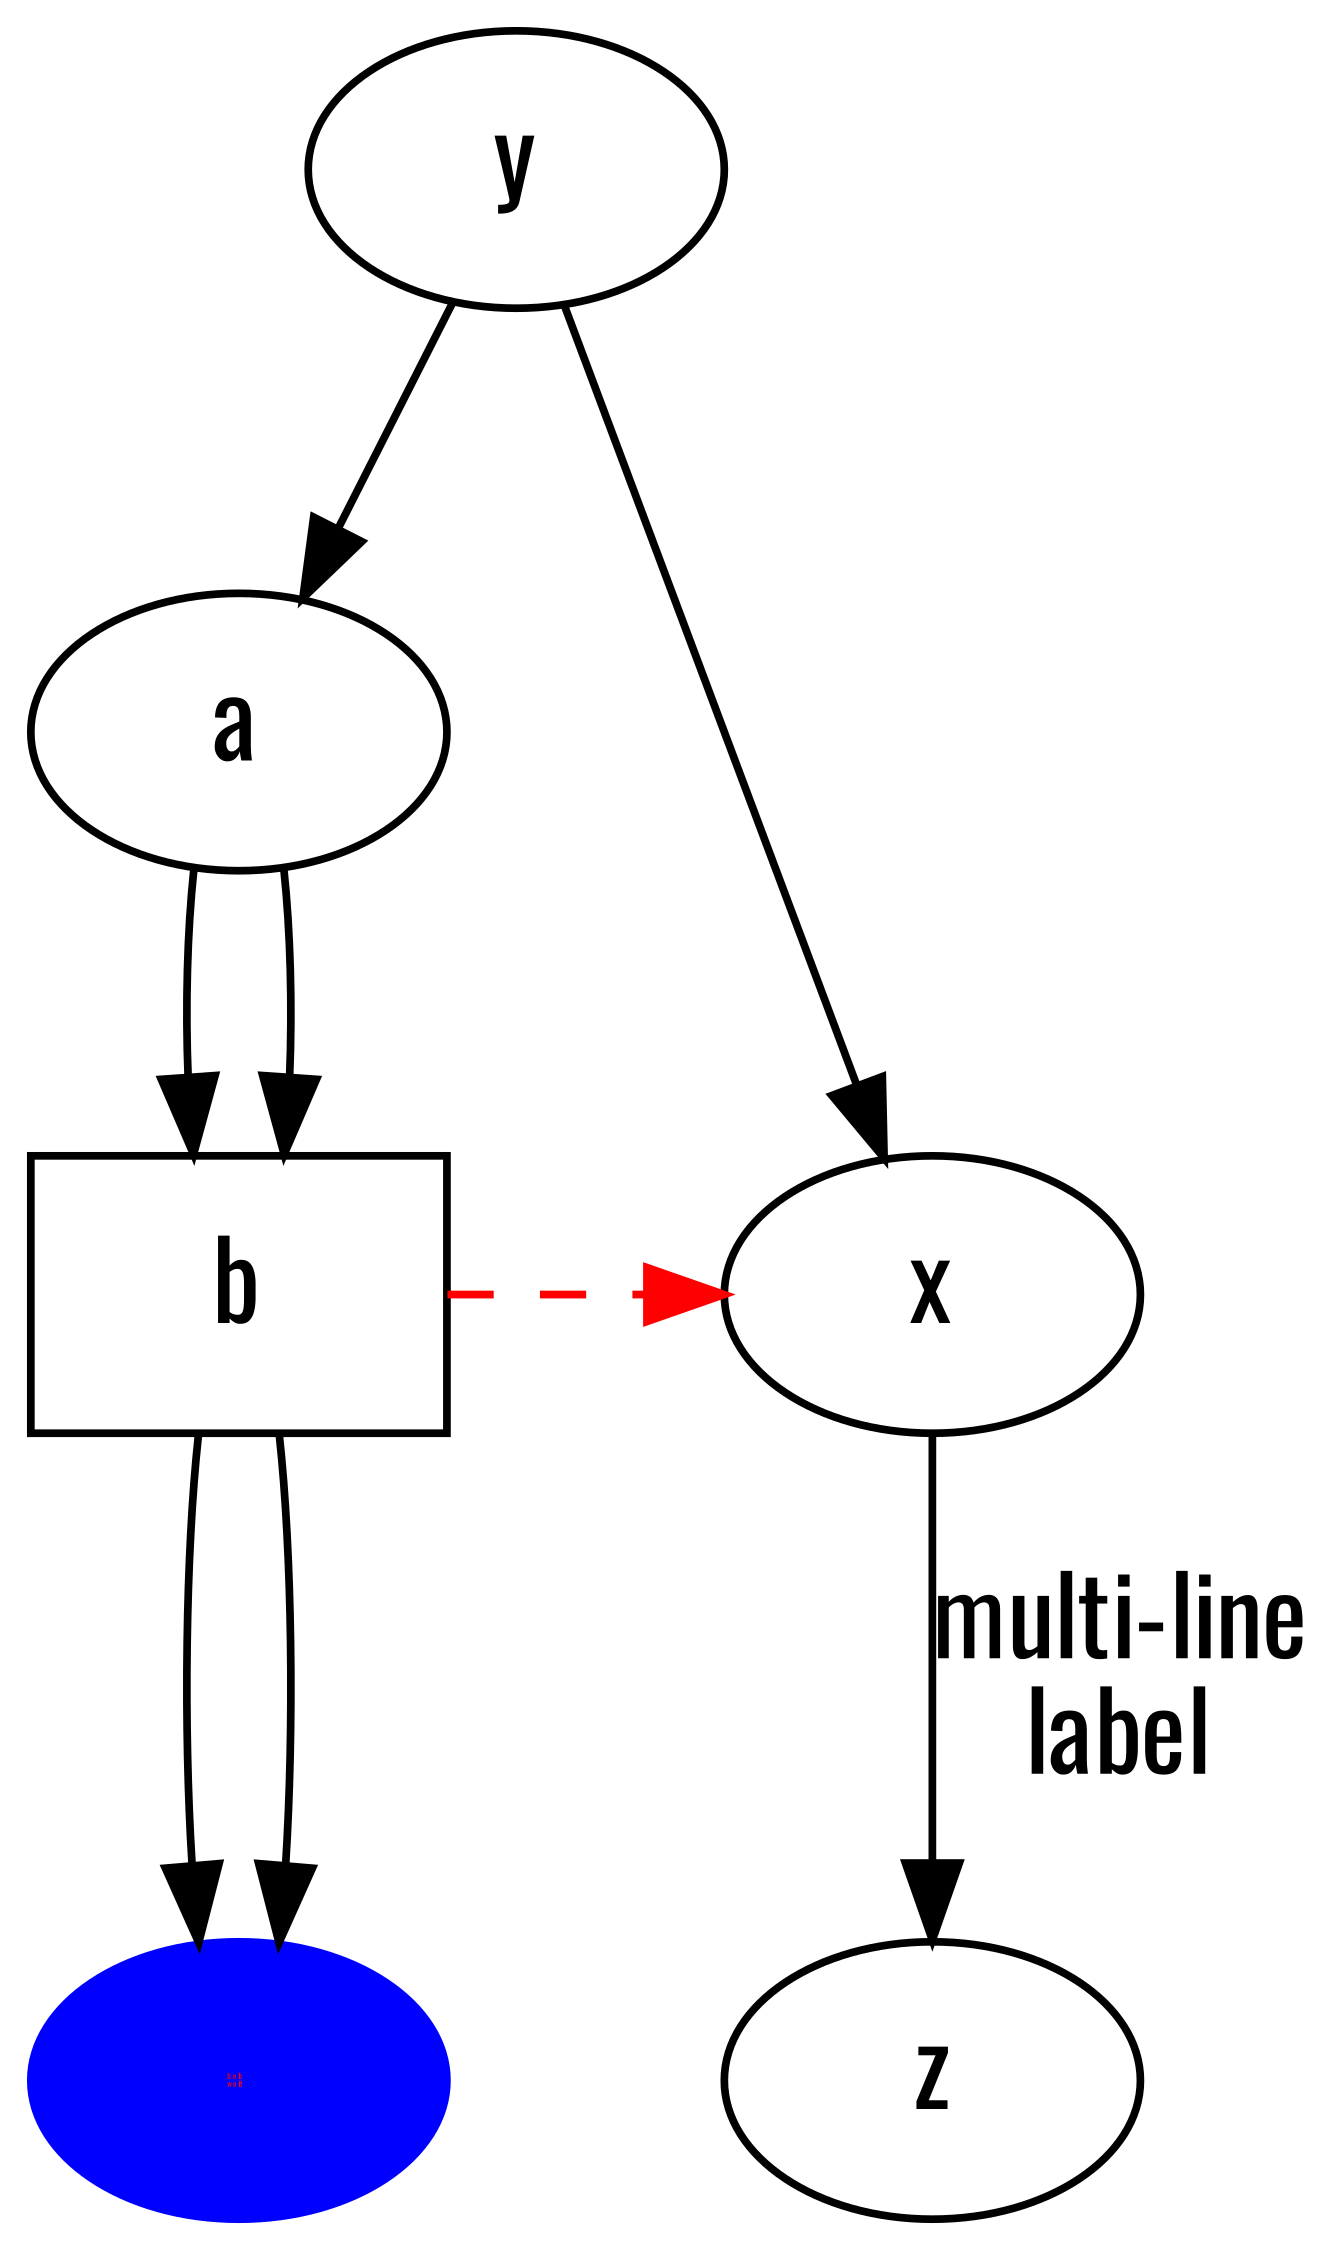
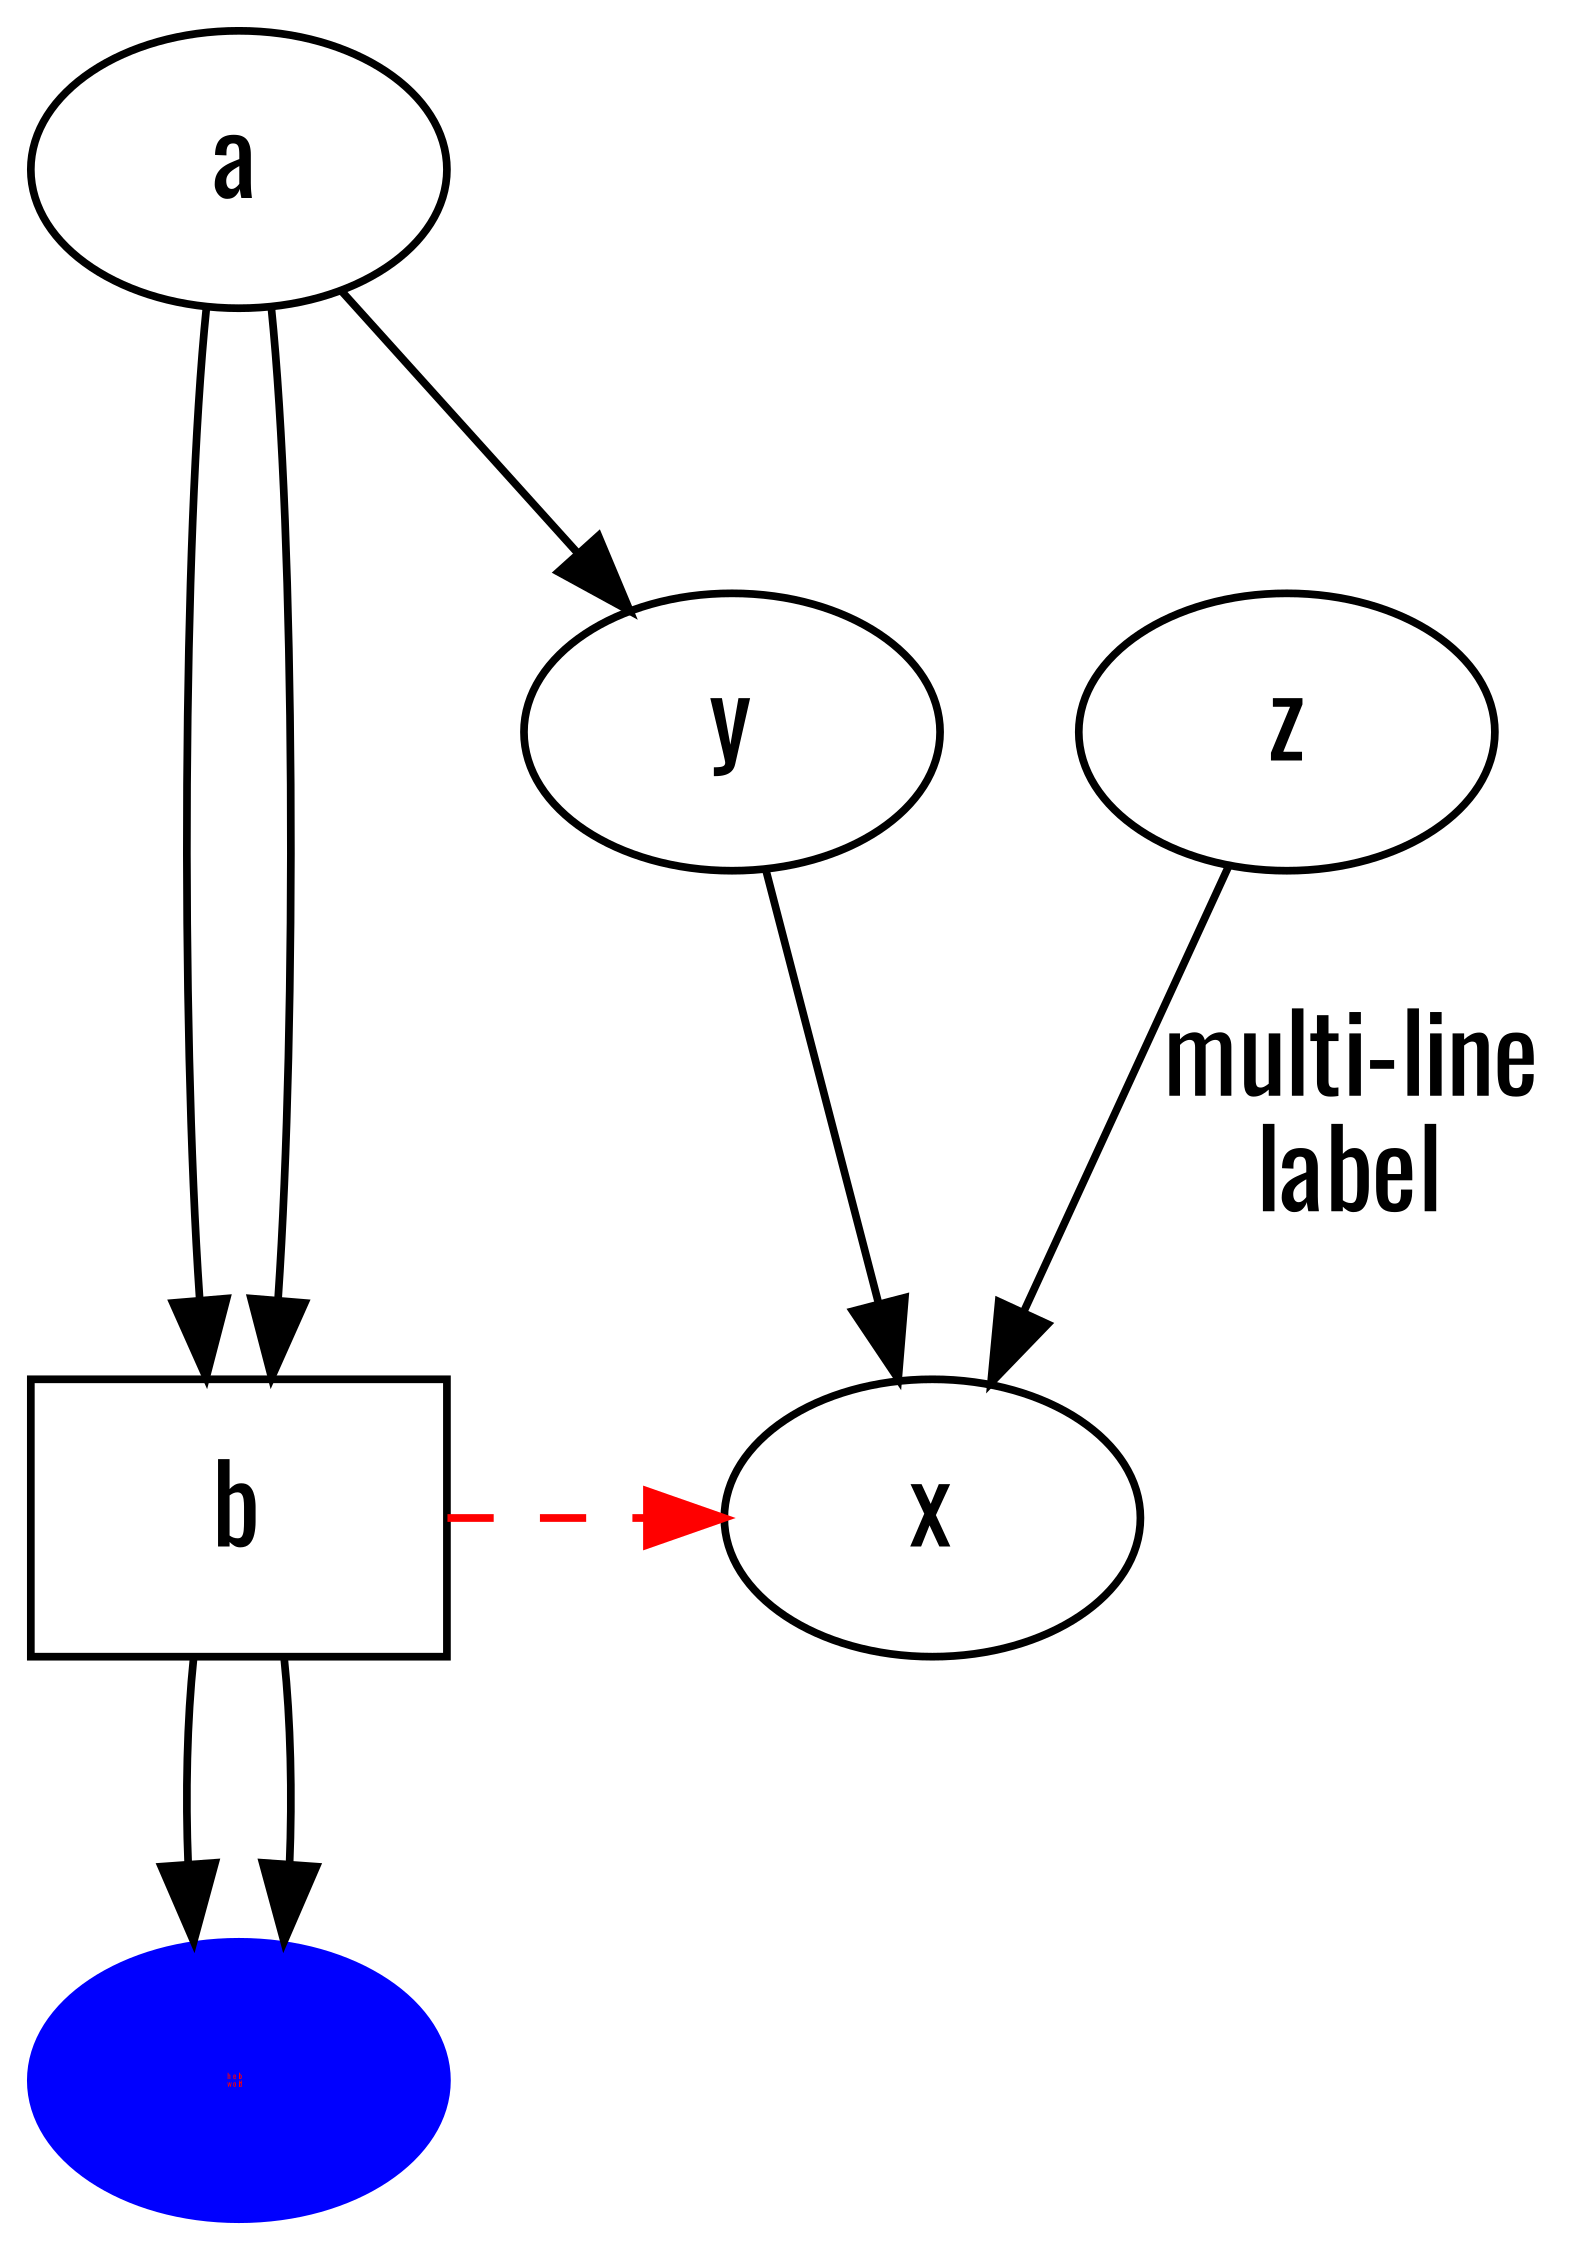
edge "y" -> "a": reversed
edge "x" -> "z": reversed
